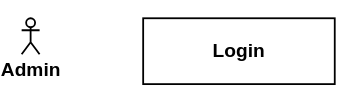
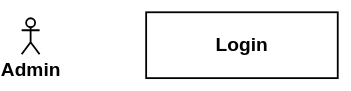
node "Login": moved (239, 51) -> (242, 45)
